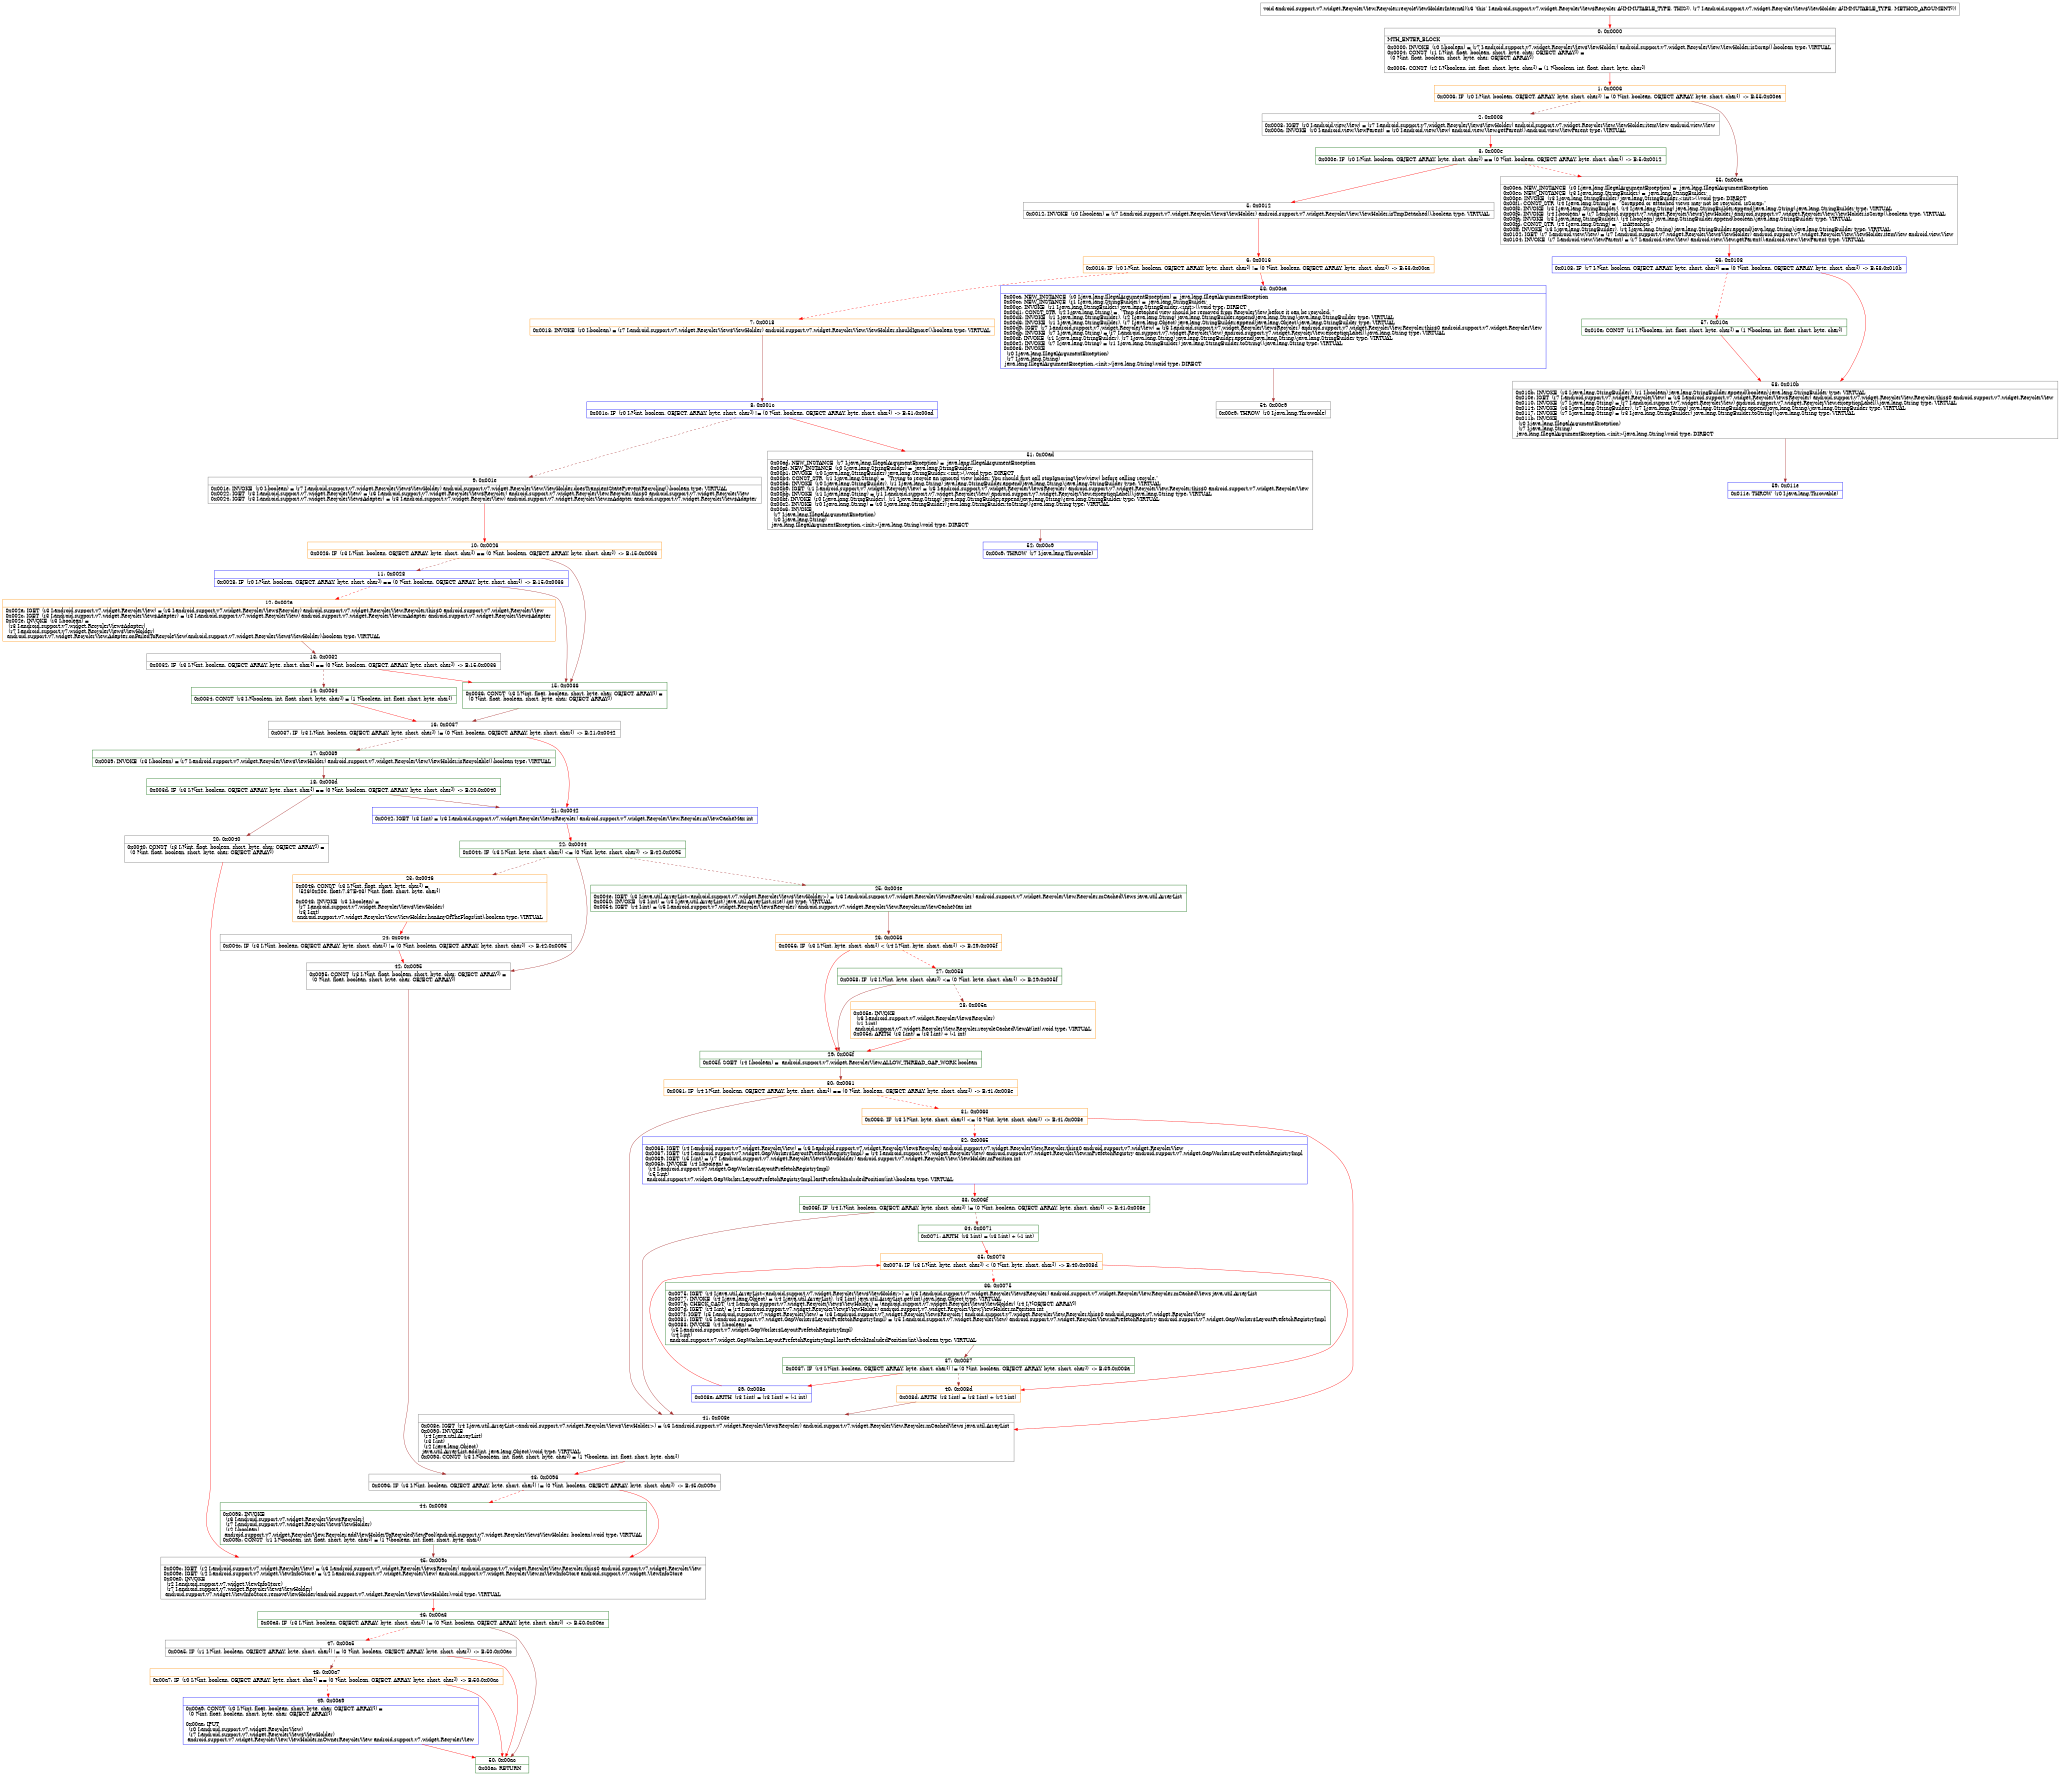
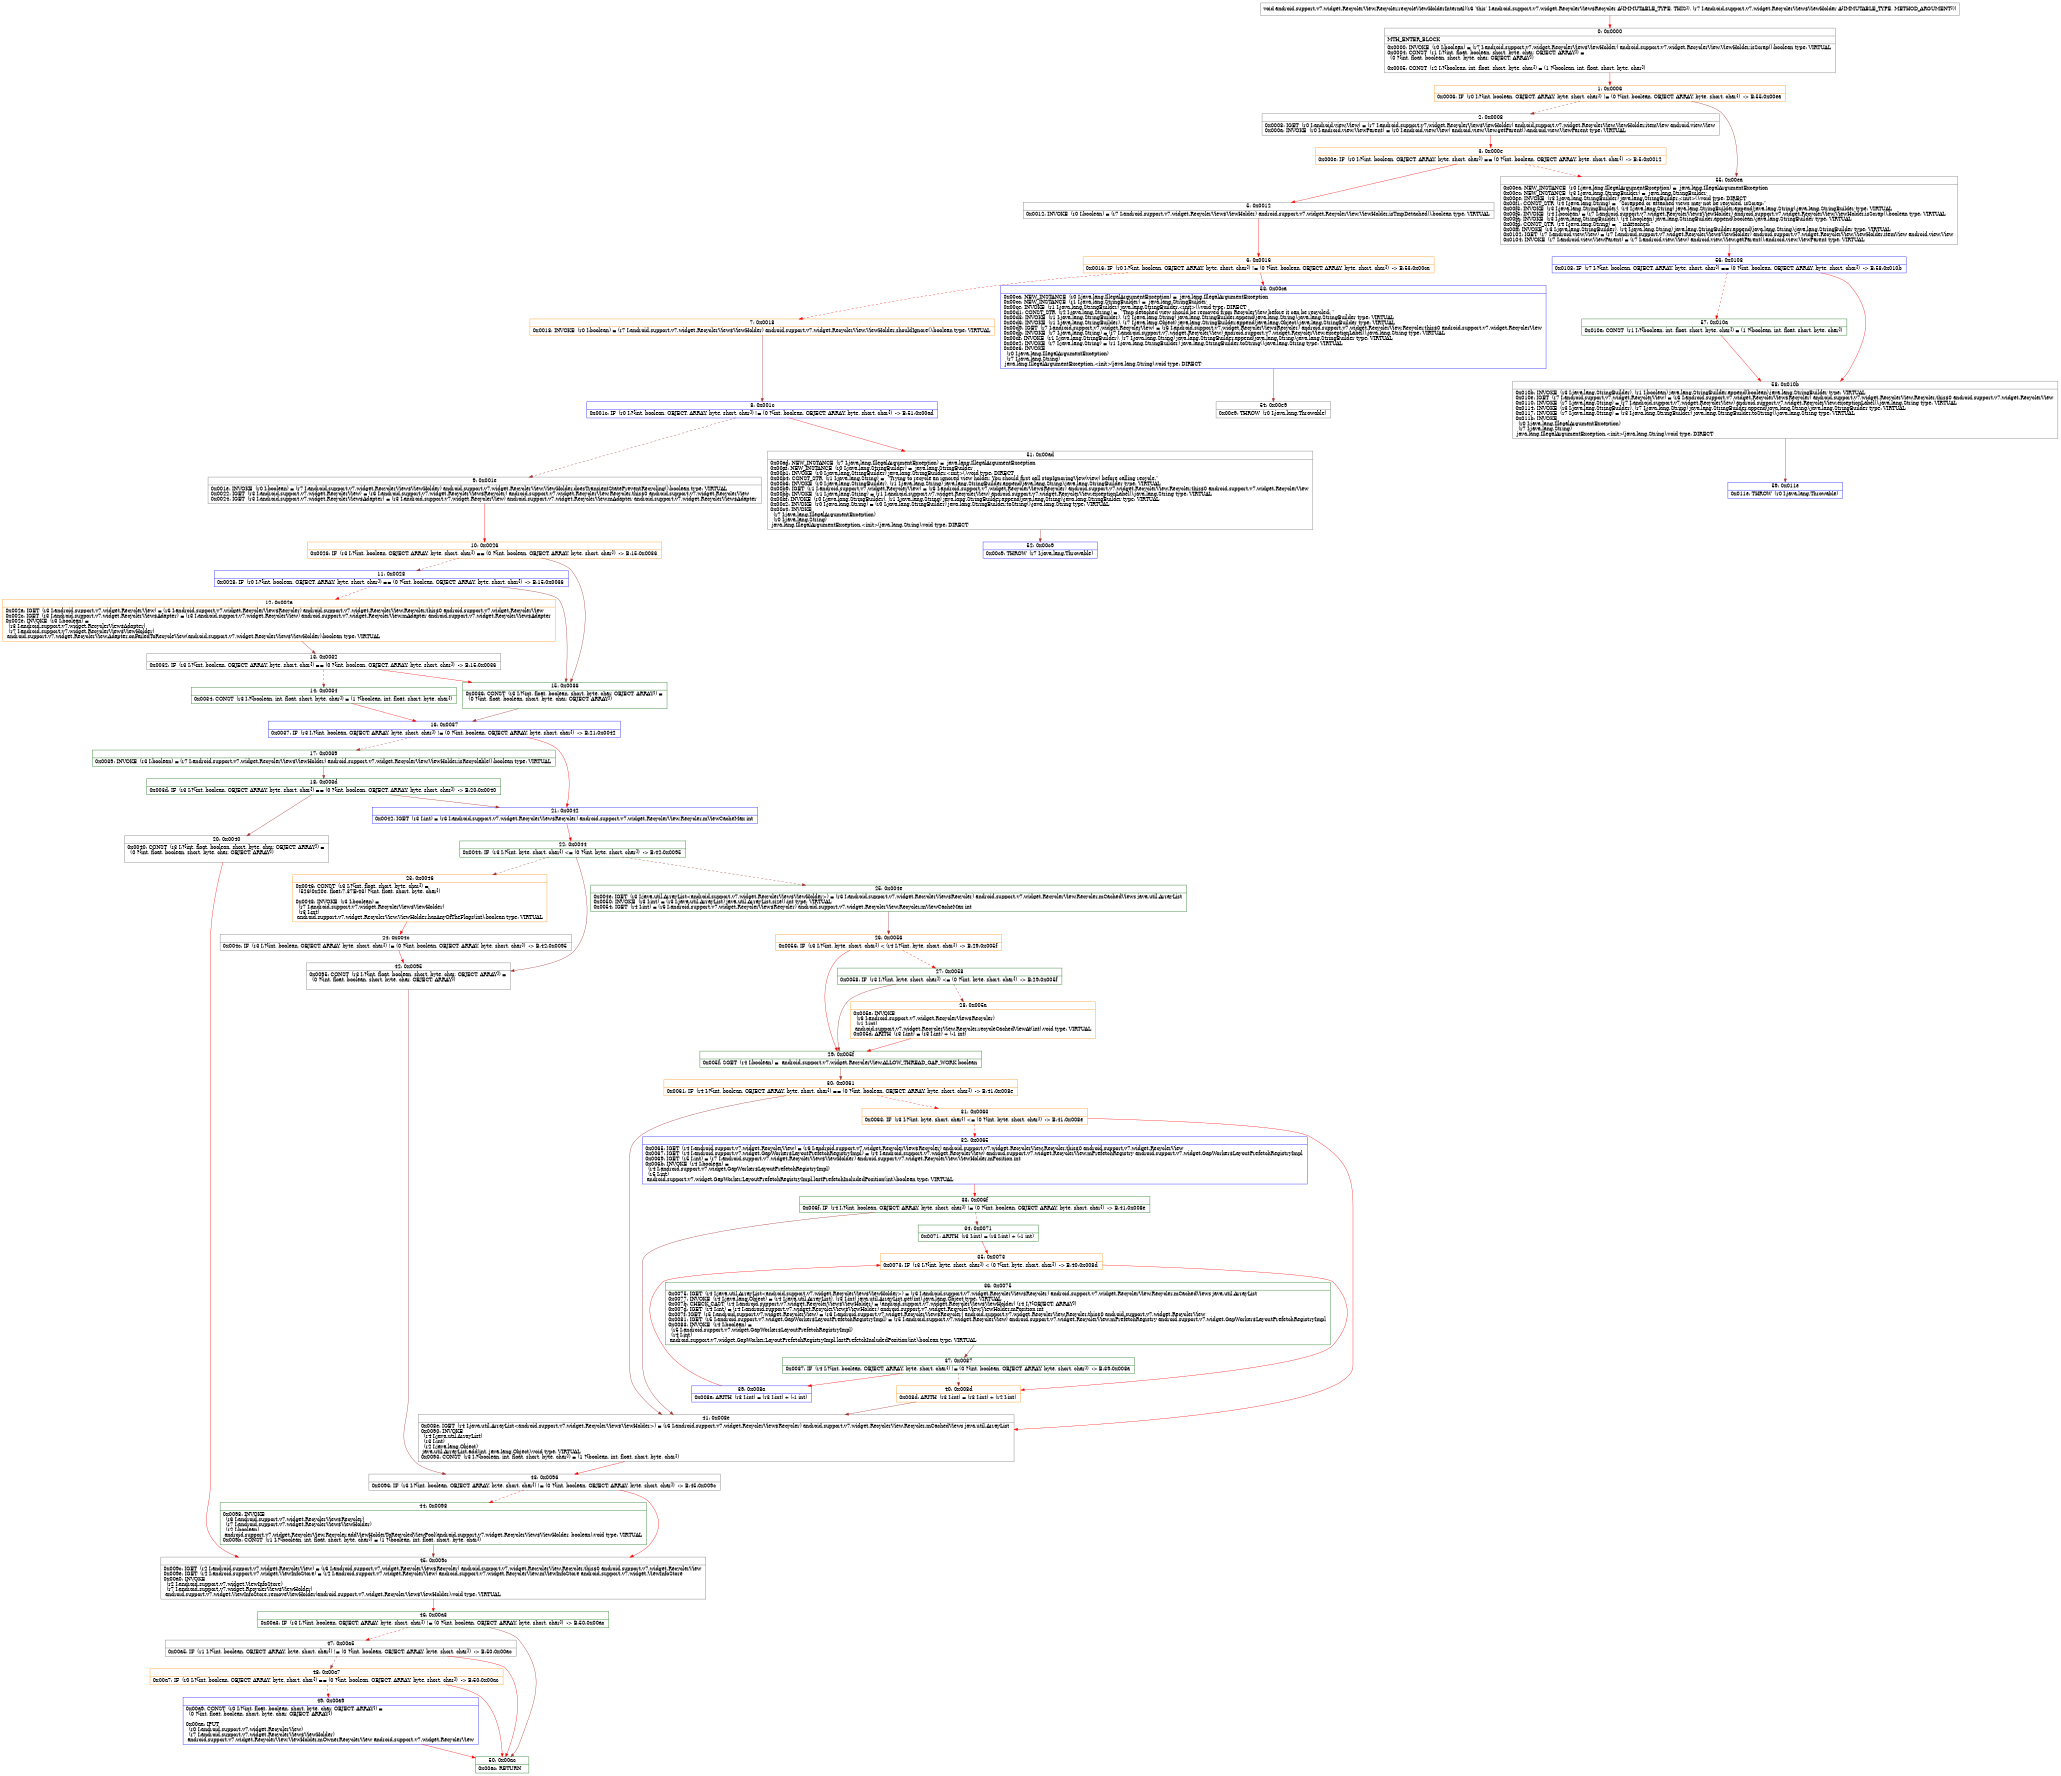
node "3: 0x000e": color darkgreen -> darkorange
node "51: 0x00ad": text "0x00c6: INVOKE" -> "0x00c4: INVOKE"
node "16: 0x0037": color gray40 -> blue
edge "35: 0x0073" -> "36: 0x0075": removed
